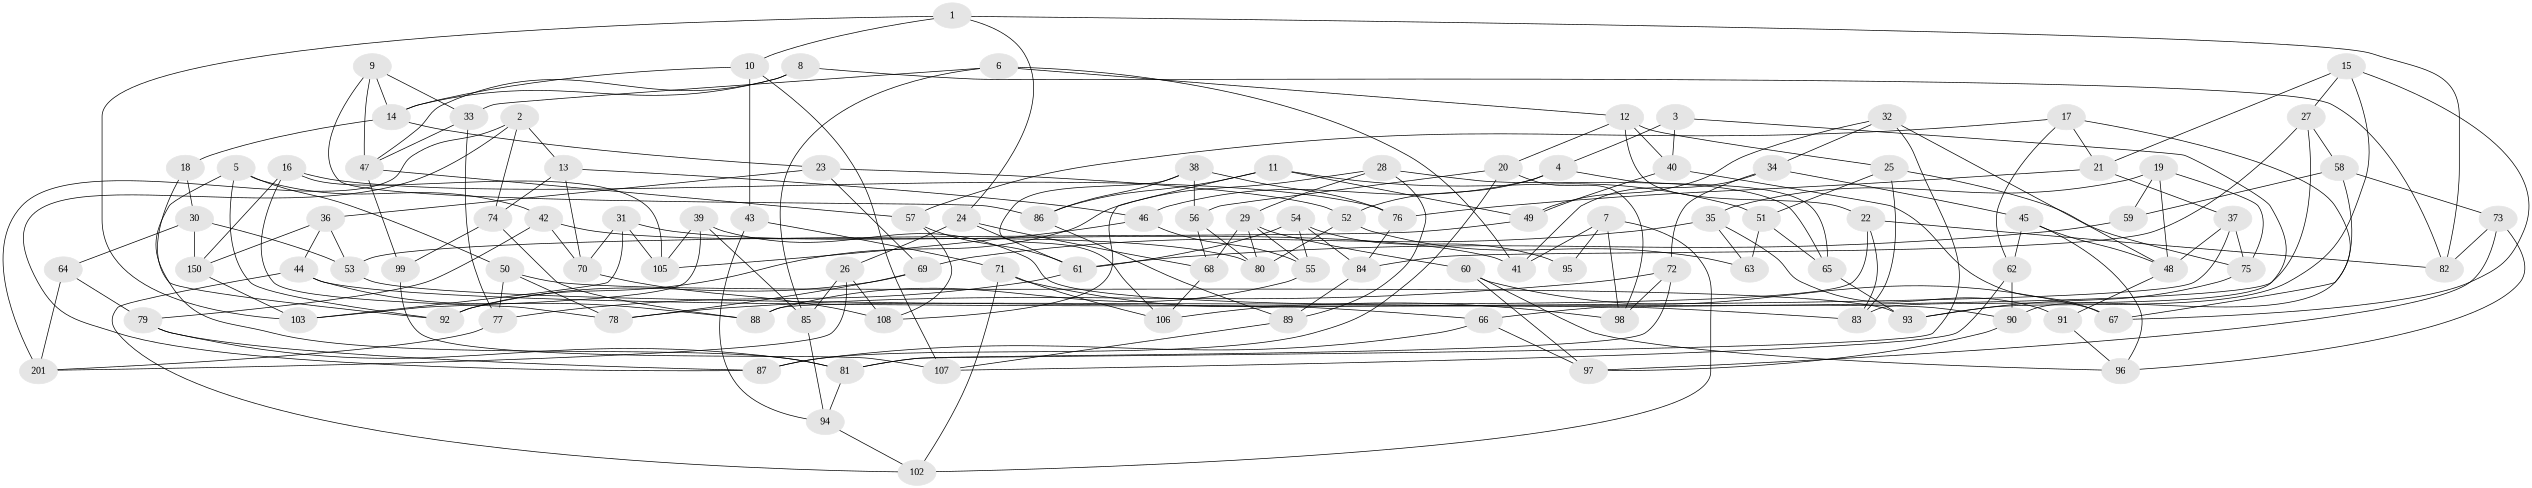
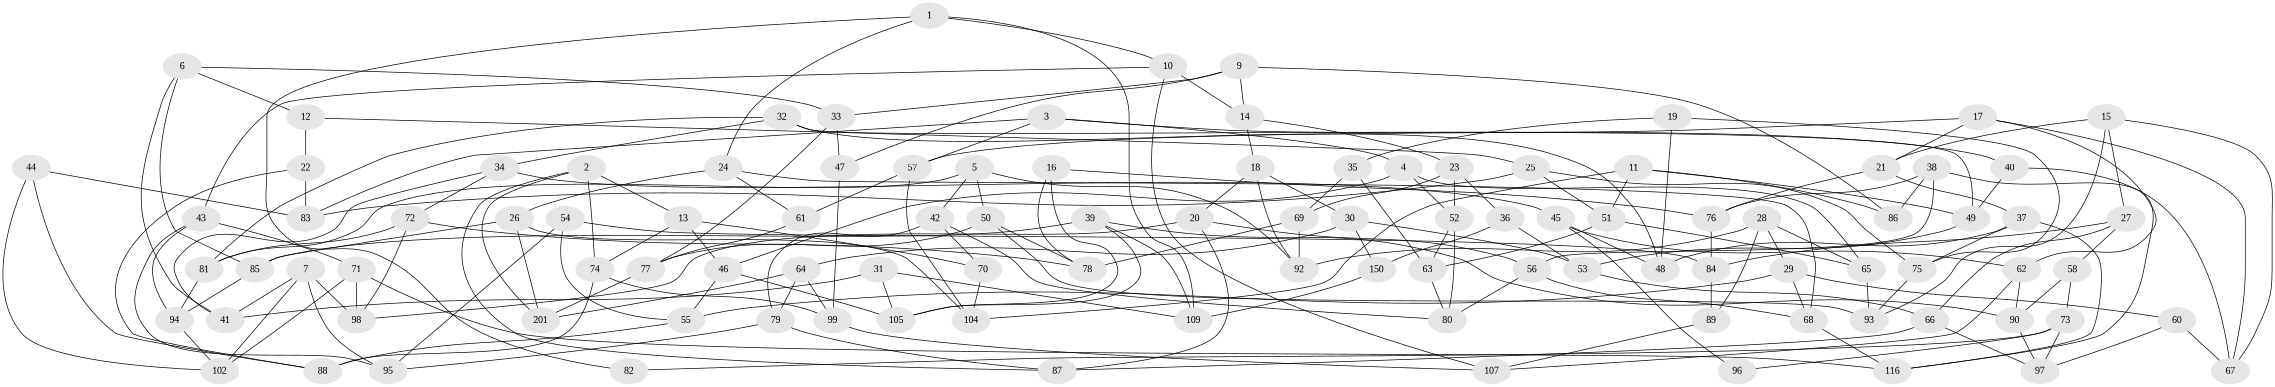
node "8": removed
edge "12" -- "20": now "18" -- "20"
edge "12" -- "40": removed
edge "47" -- "57": now "3" -- "57"
edge "16" -- "150": removed
node "59": removed
edge "36" -- "44": removed
edge "29" -- "80": now "63" -- "80"
edge "31" -- "70": removed
edge "22" -- "82": removed
edge "54" -- "61": removed
edge "86" -- "89": removed
edge "64" -- "99": added
node "103": label "103" -> "109"
node "108": label "108" -> "104"
node "106": label "106" -> "116"
node "91": removed
edge "43" -- "95": added
edge "79" -- "81": now "79" -- "95"
edge "60" -- "96": removed
